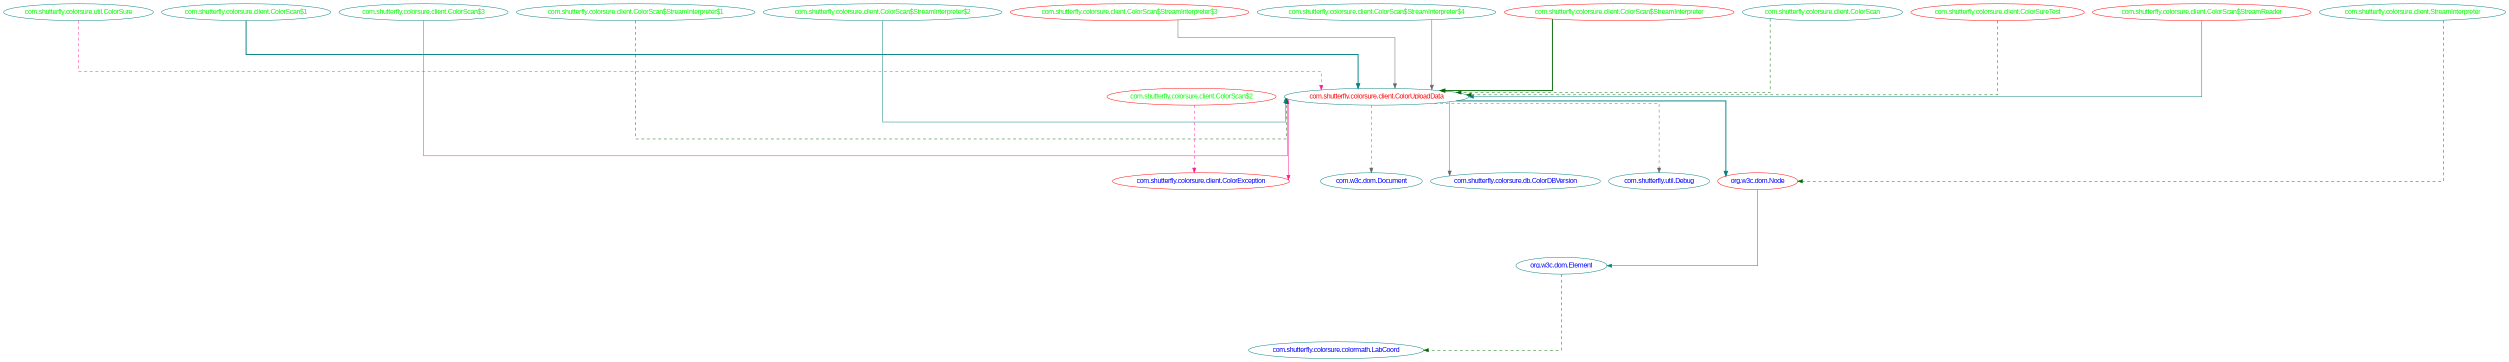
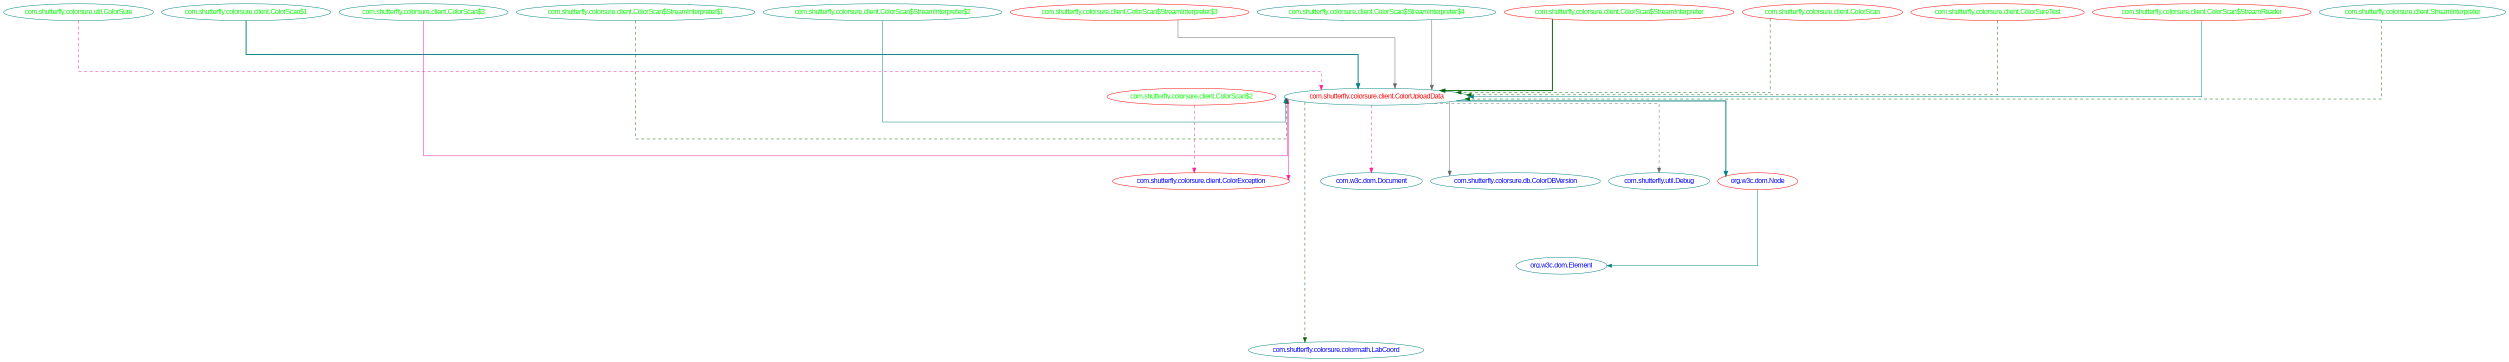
node "com.shutterfly.colorsure.client.ColorScan": color teal -> red
edge "com.shutterfly.colorsure.client.ColorUploadData" -> "com.w3c.dom.Document": color gray40 -> deeppink
edge "com.shutterfly.colorsure.client.StreamInterpreter" -> "org.w3c.dom.Node": now "com.shutterfly.colorsure.client.StreamInterpreter" -> "com.shutterfly.colorsure.client.ColorUploadData"
edge "org.w3c.dom.Element" -> "com.shutterfly.colorsure.colormath.LabCoord": now "com.shutterfly.colorsure.client.ColorUploadData" -> "com.shutterfly.colorsure.colormath.LabCoord"
